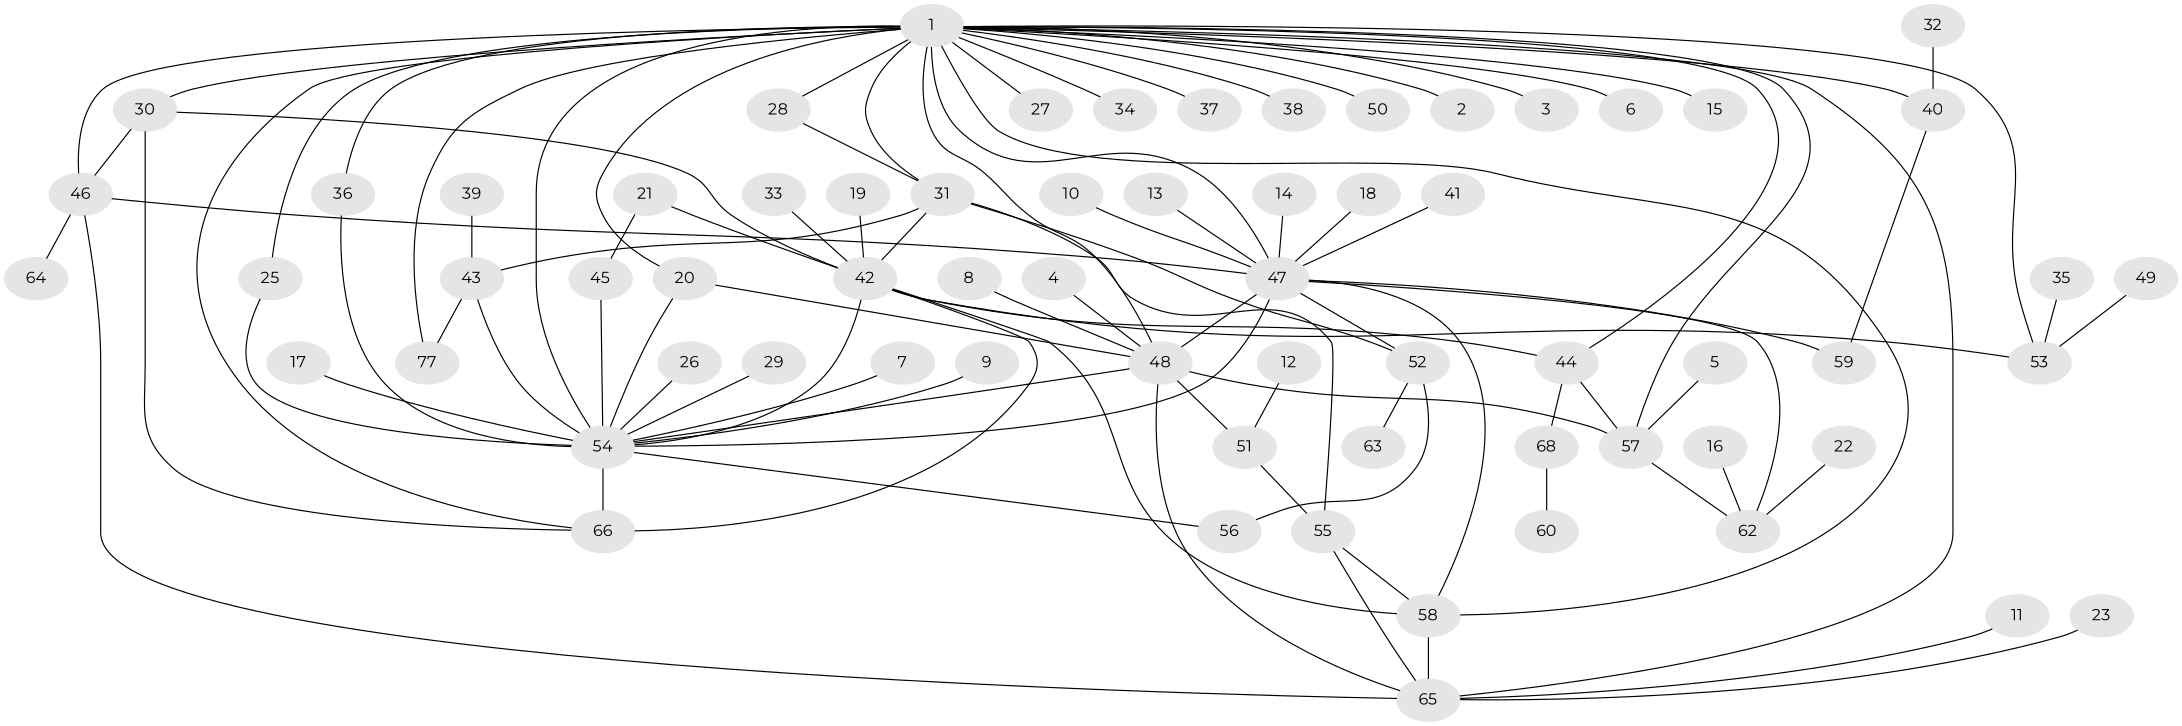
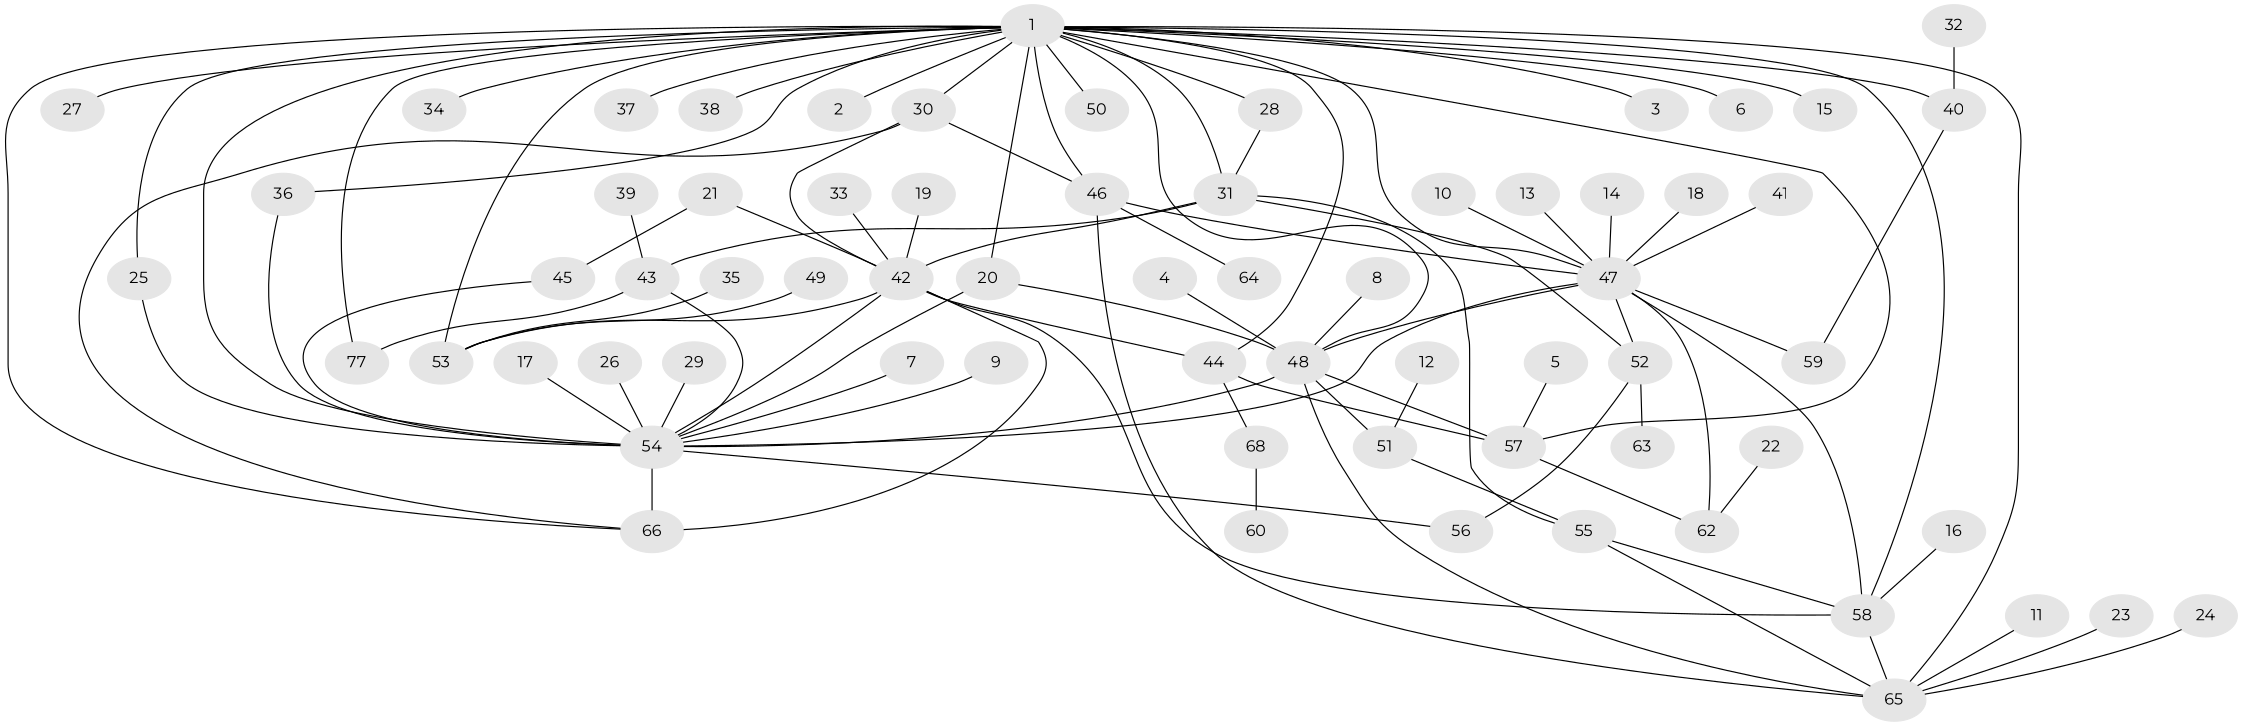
edge "16" -- "62": now "16" -- "58"
node "24": added
